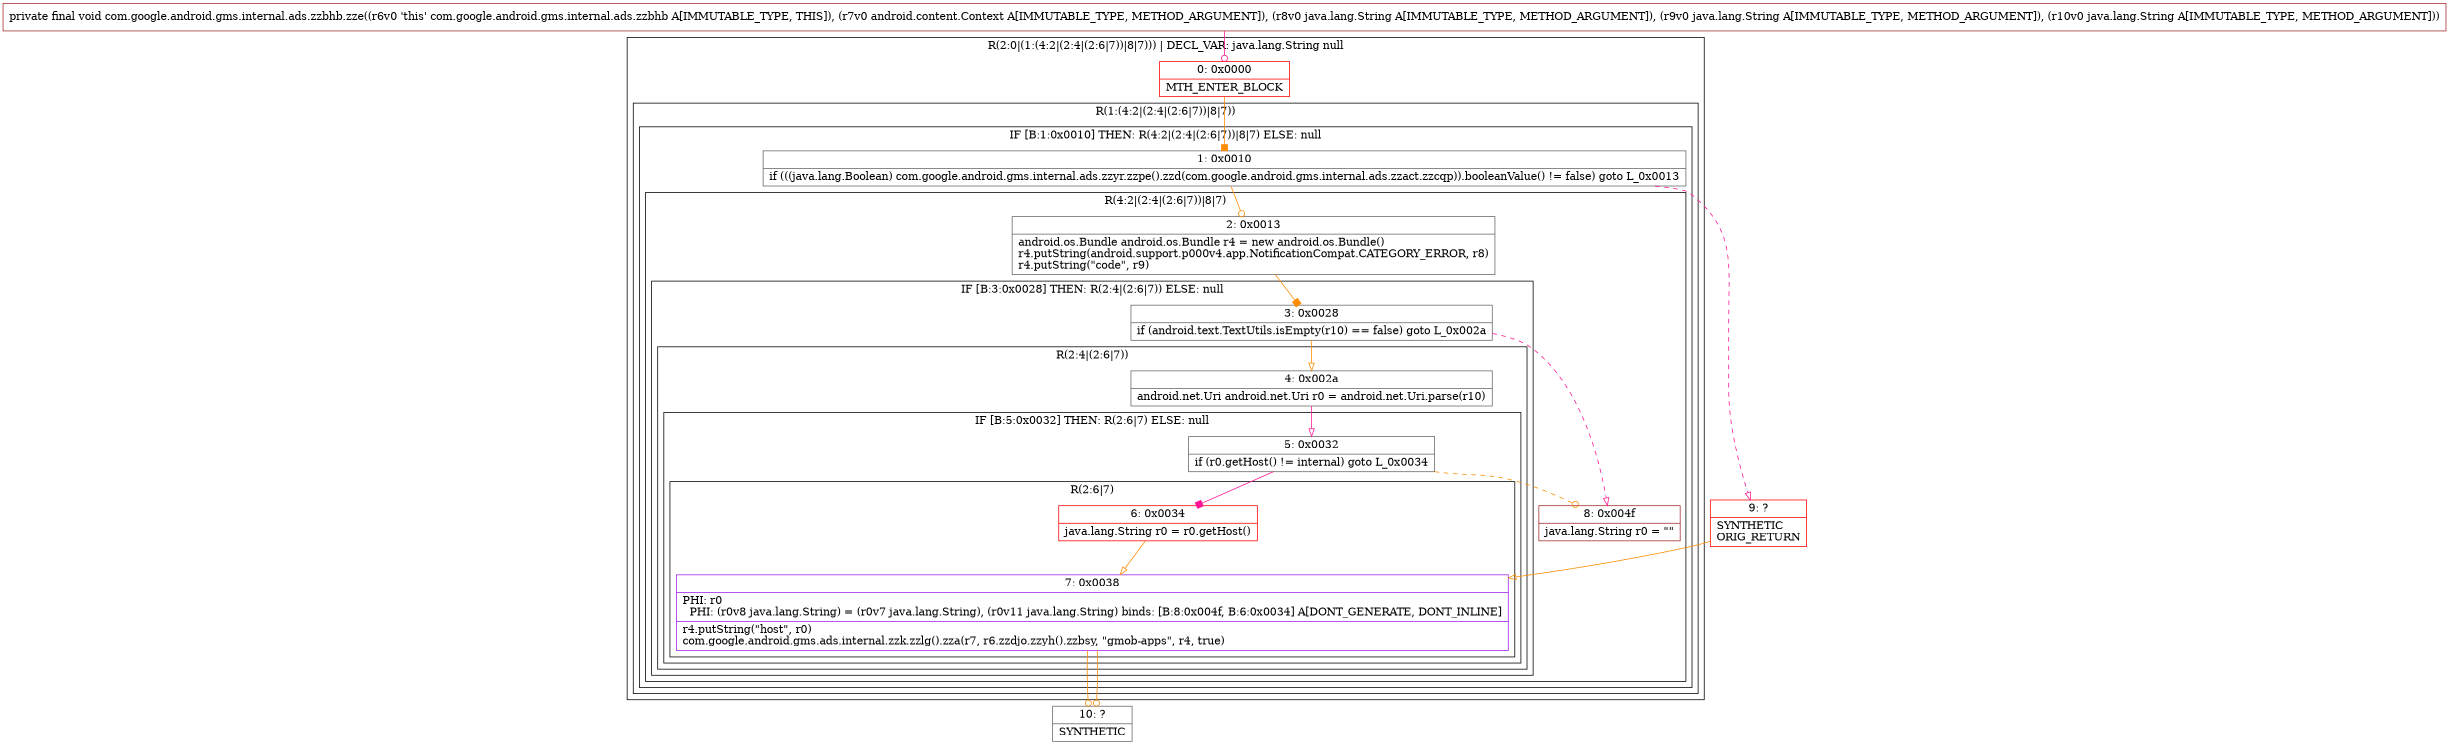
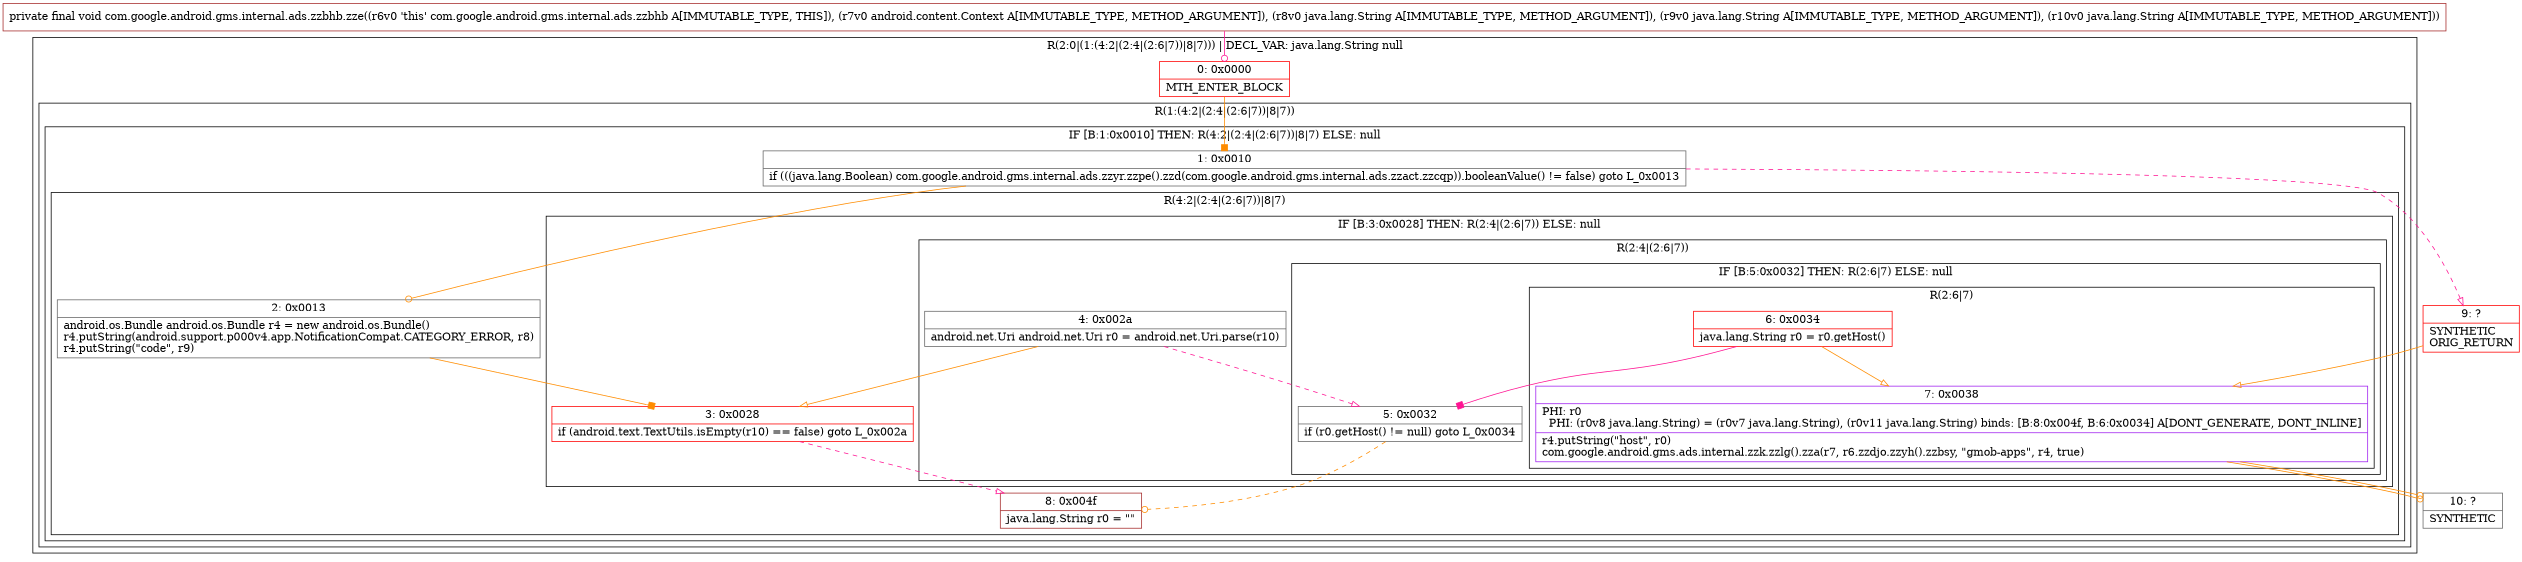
node "3: 0x0028": color gray40 -> red
edge "3: 0x0028" -> "4: 0x002a": reversed
edge "4: 0x002a" -> "5: 0x0032": style solid -> dashed
node "5: 0x0032": text "if (r0.getHost() != internal) goto L_0x0034" -> "if (r0.getHost() != null) goto L_0x0034"
edge "5: 0x0032" -> "6: 0x0034": reversed
